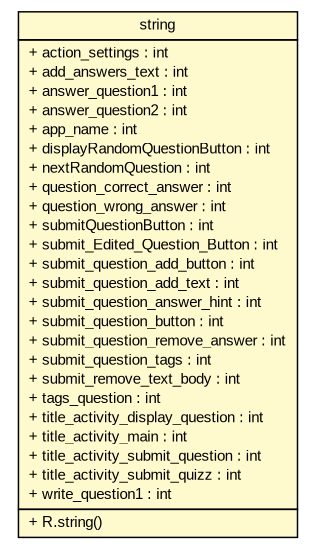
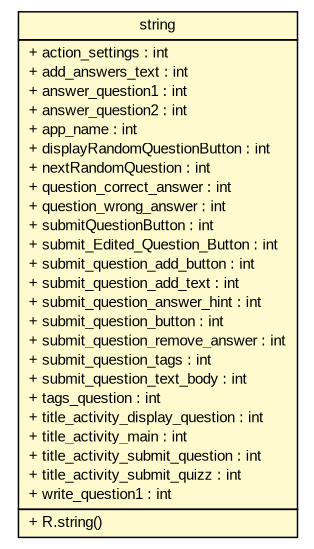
node "string": text "+ submit_remove_text_body : int" -> "+ submit_question_text_body : int"
